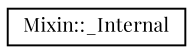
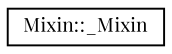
node "Mixin::_Internal": label "Mixin::_Internal" -> "Mixin::_Mixin"
